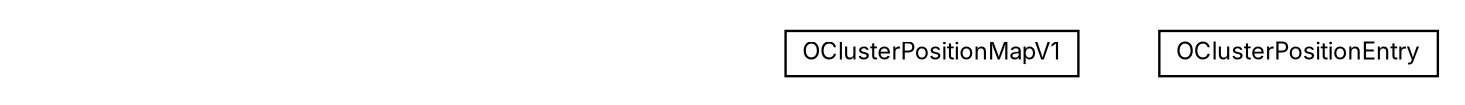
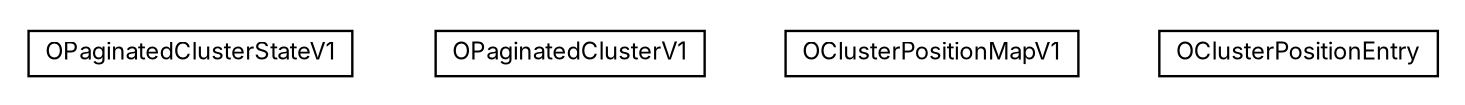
node "OPaginatedClusterStateV1": added
node "OPaginatedClusterV1": added
